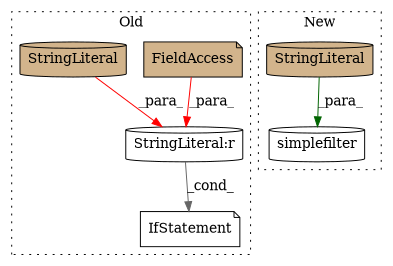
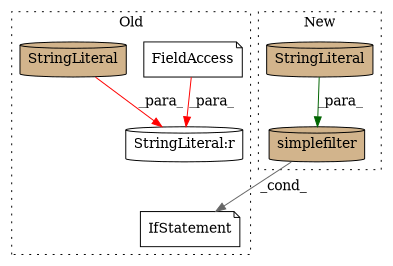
node "FieldAccess": fillcolor tan -> white
node "simplefilter": fillcolor white -> tan
edge "StringLiteral:r" -> "IfStatement": now "simplefilter" -> "IfStatement"
